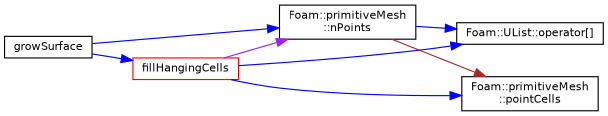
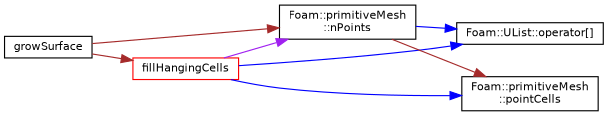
edge "growSurface" -> "Foam::primitiveMesh ::nPoints": color blue -> brown
edge "growSurface" -> "fillHangingCells": color blue -> brown
